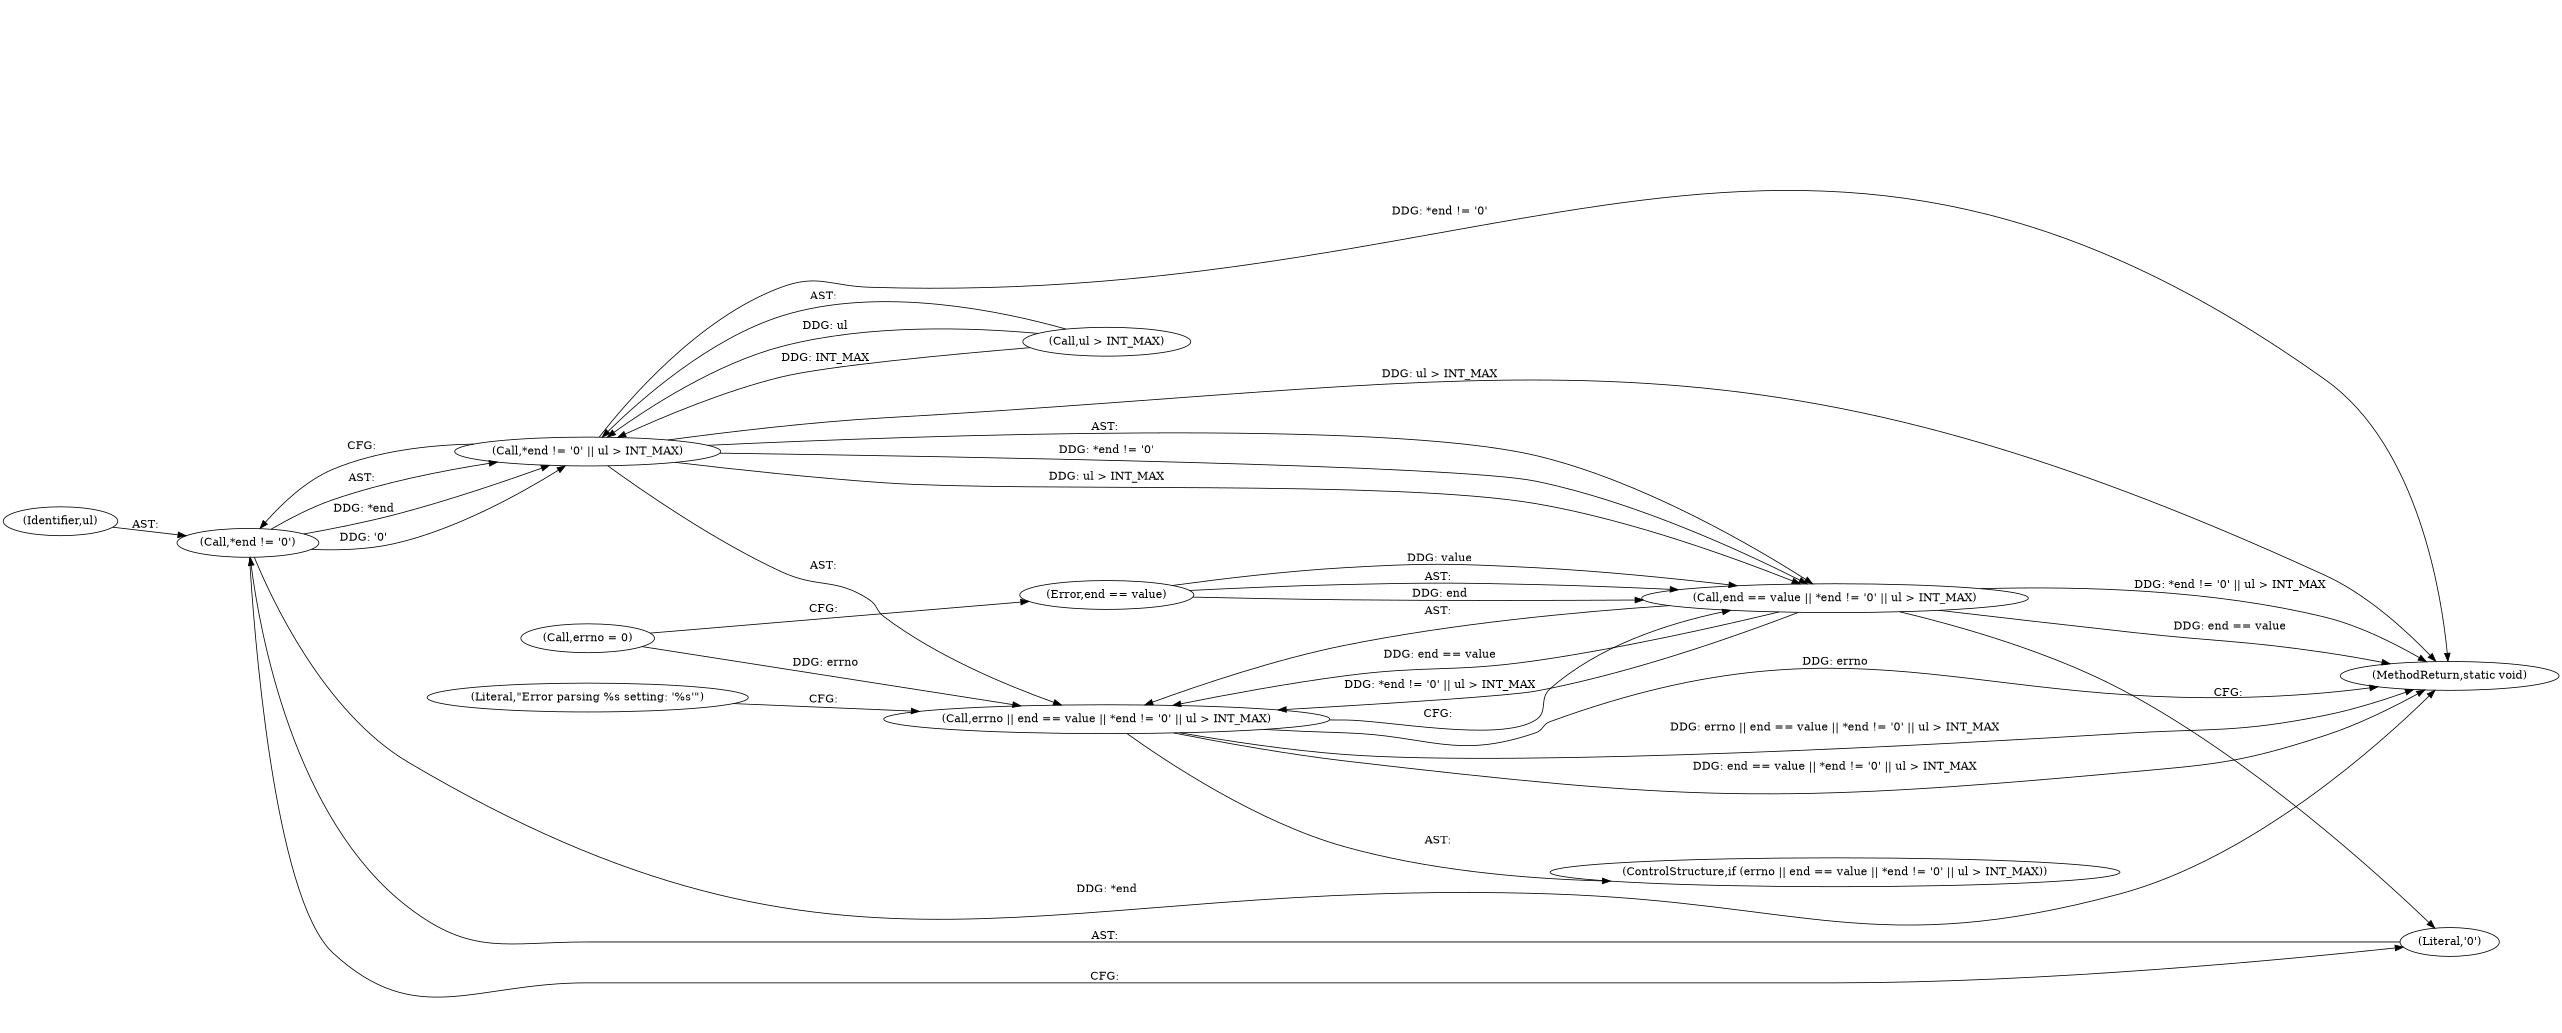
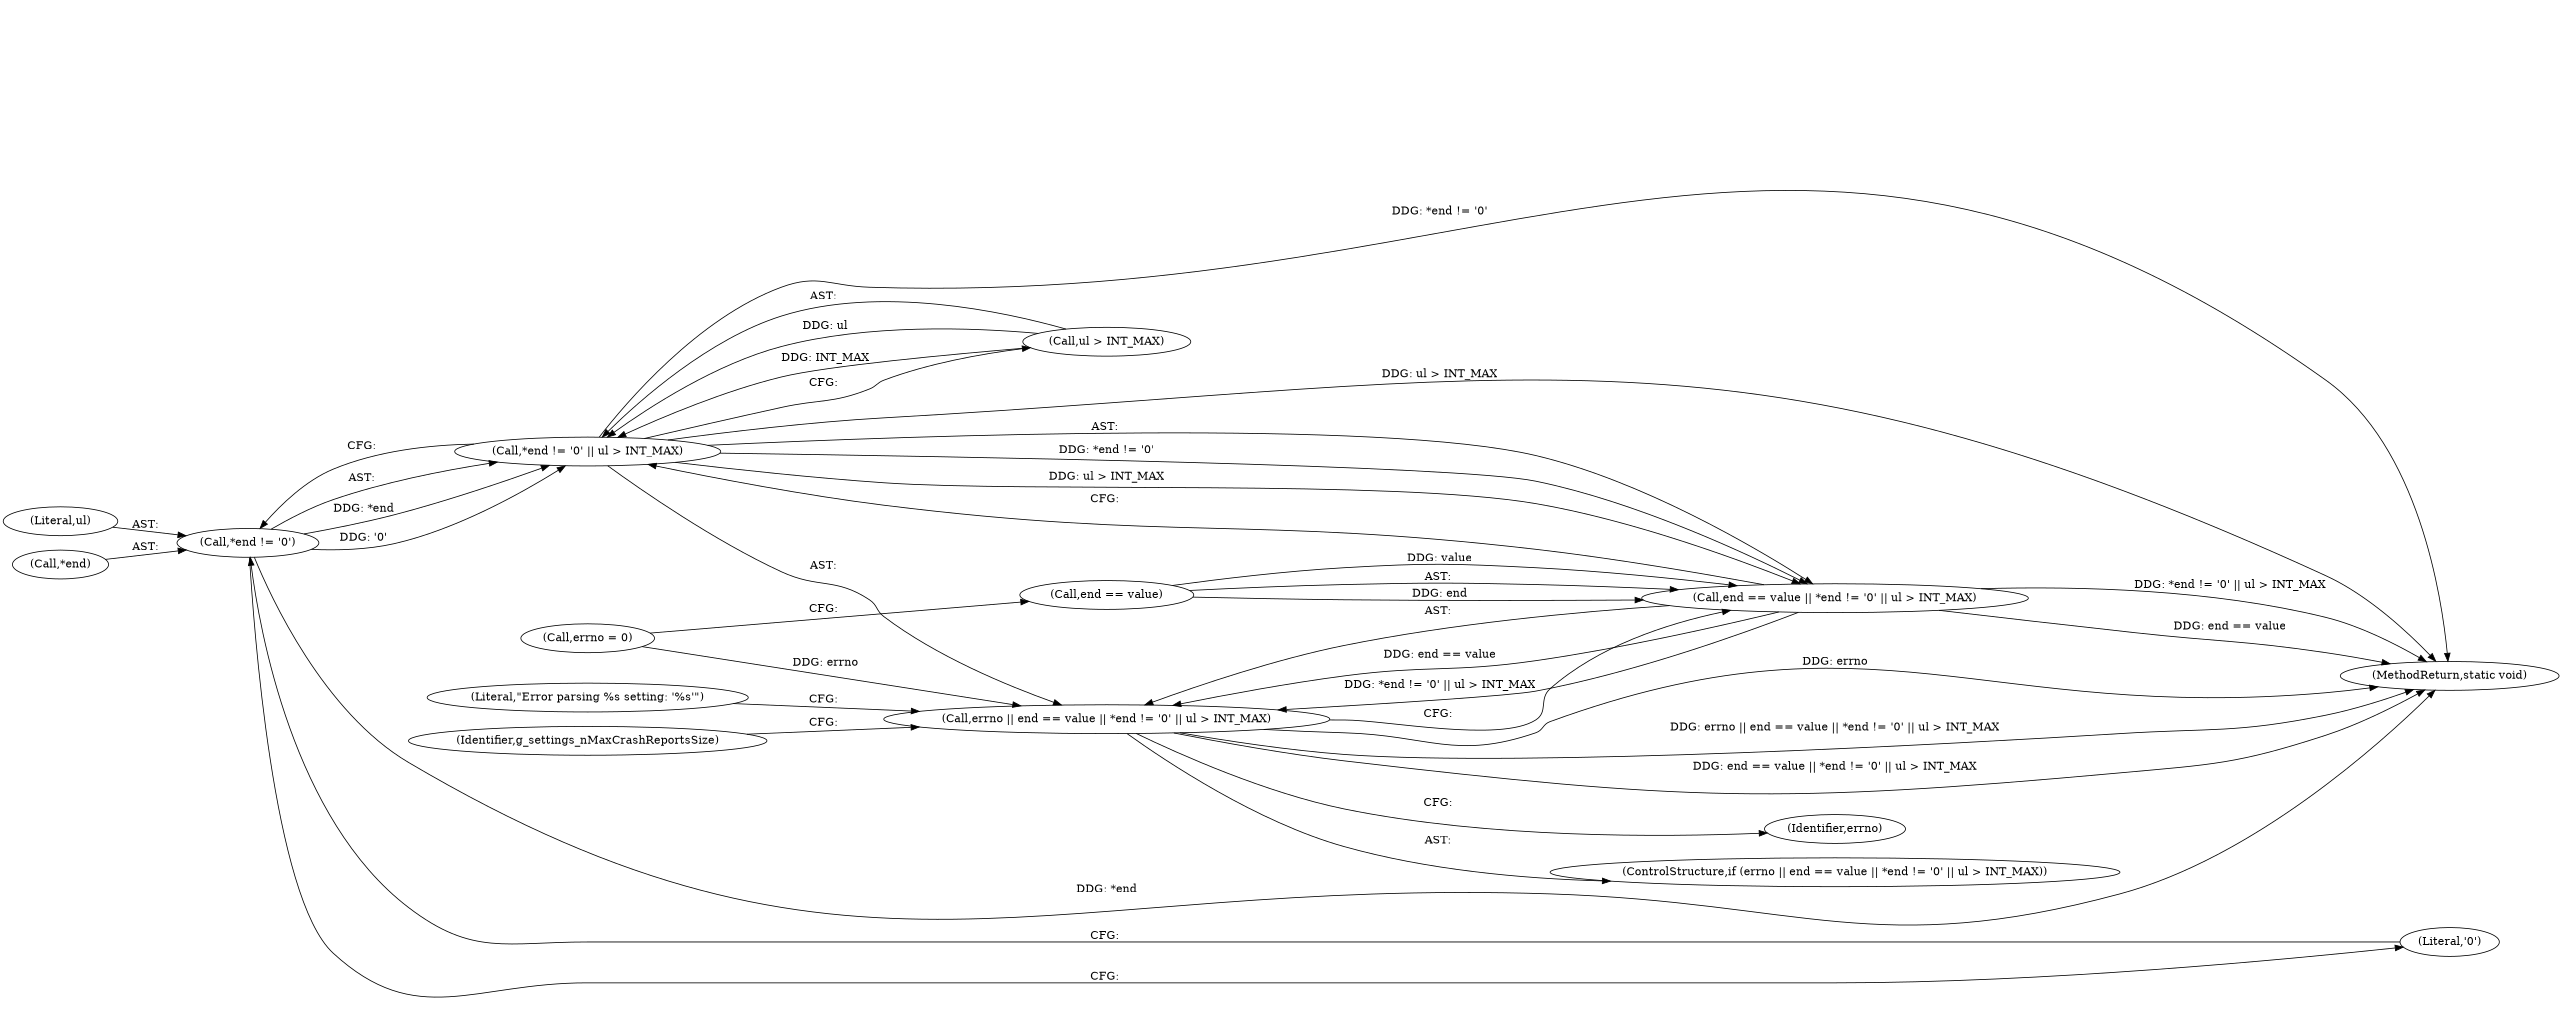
edge "(Call,*end != '0' || ul > INT_MAX)" -> "(Call,ul > INT_MAX)": added, label "CFG:"
node "(Identifier,ul)": label "(Identifier,ul)" -> "(Literal,ul)"
node "(Call,*end)": added
node "(Error,end == value)": label "(Error,end == value)" -> "(Call,end == value)"
edge "(Call,end == value || *end != '0' || ul > INT_MAX)" -> "(Literal,'0')": now "(Call,end == value || *end != '0' || ul > INT_MAX)" -> "(Call,*end != '0' || ul > INT_MAX)"
node "(Identifier,g_settings_nMaxCrashReportsSize)": added
node "(Identifier,errno)": added
edge "(Literal,'0')" -> "(Call,*end != '0')": label "AST: " -> "CFG: "
